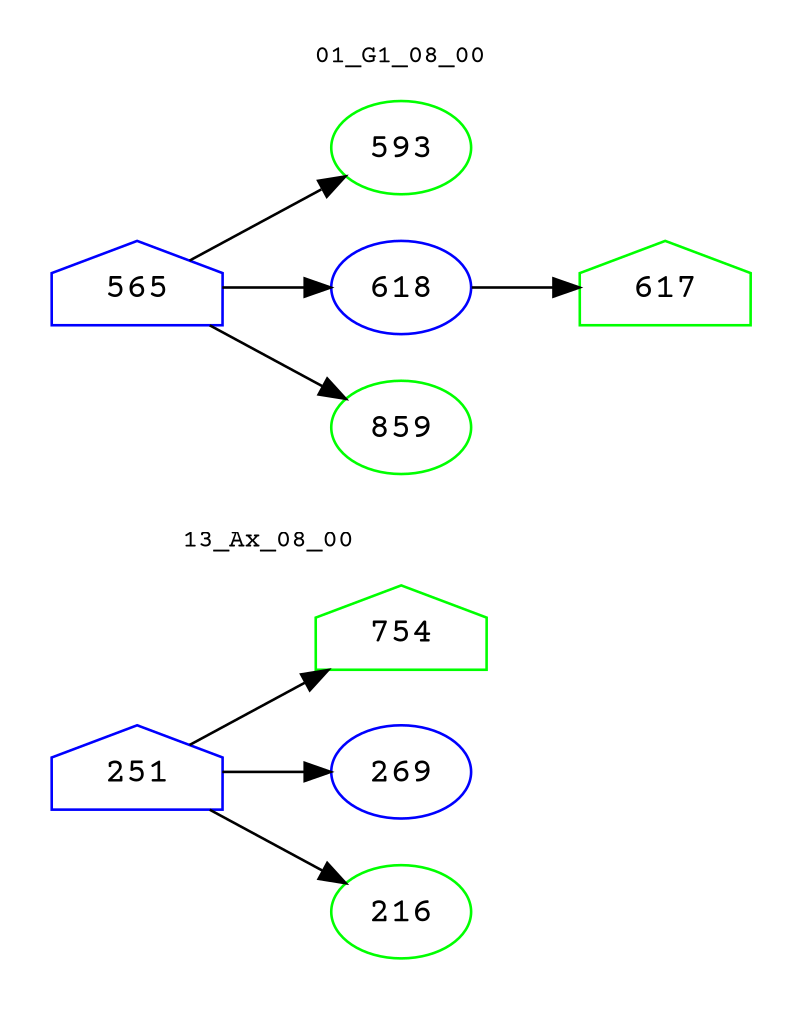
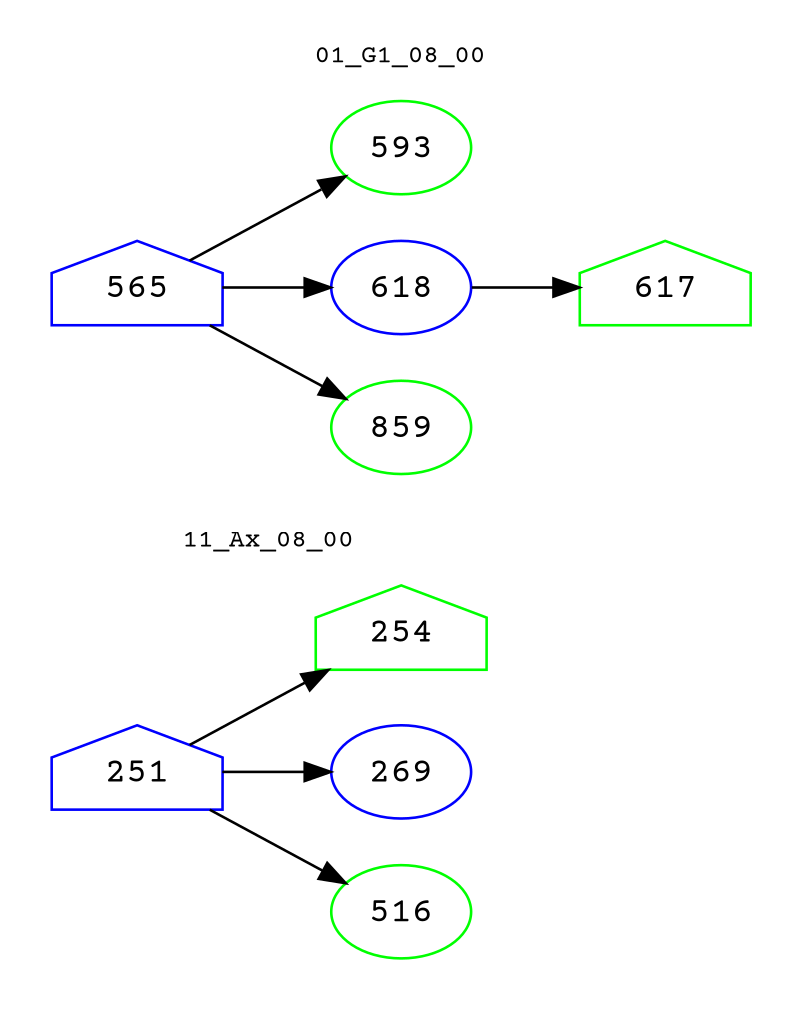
cluster "13_Ax_08_00": label "13_Ax_08_00" -> "11_Ax_08_00"
node "754": label "754" -> "254"
node "216": label "216" -> "516"
